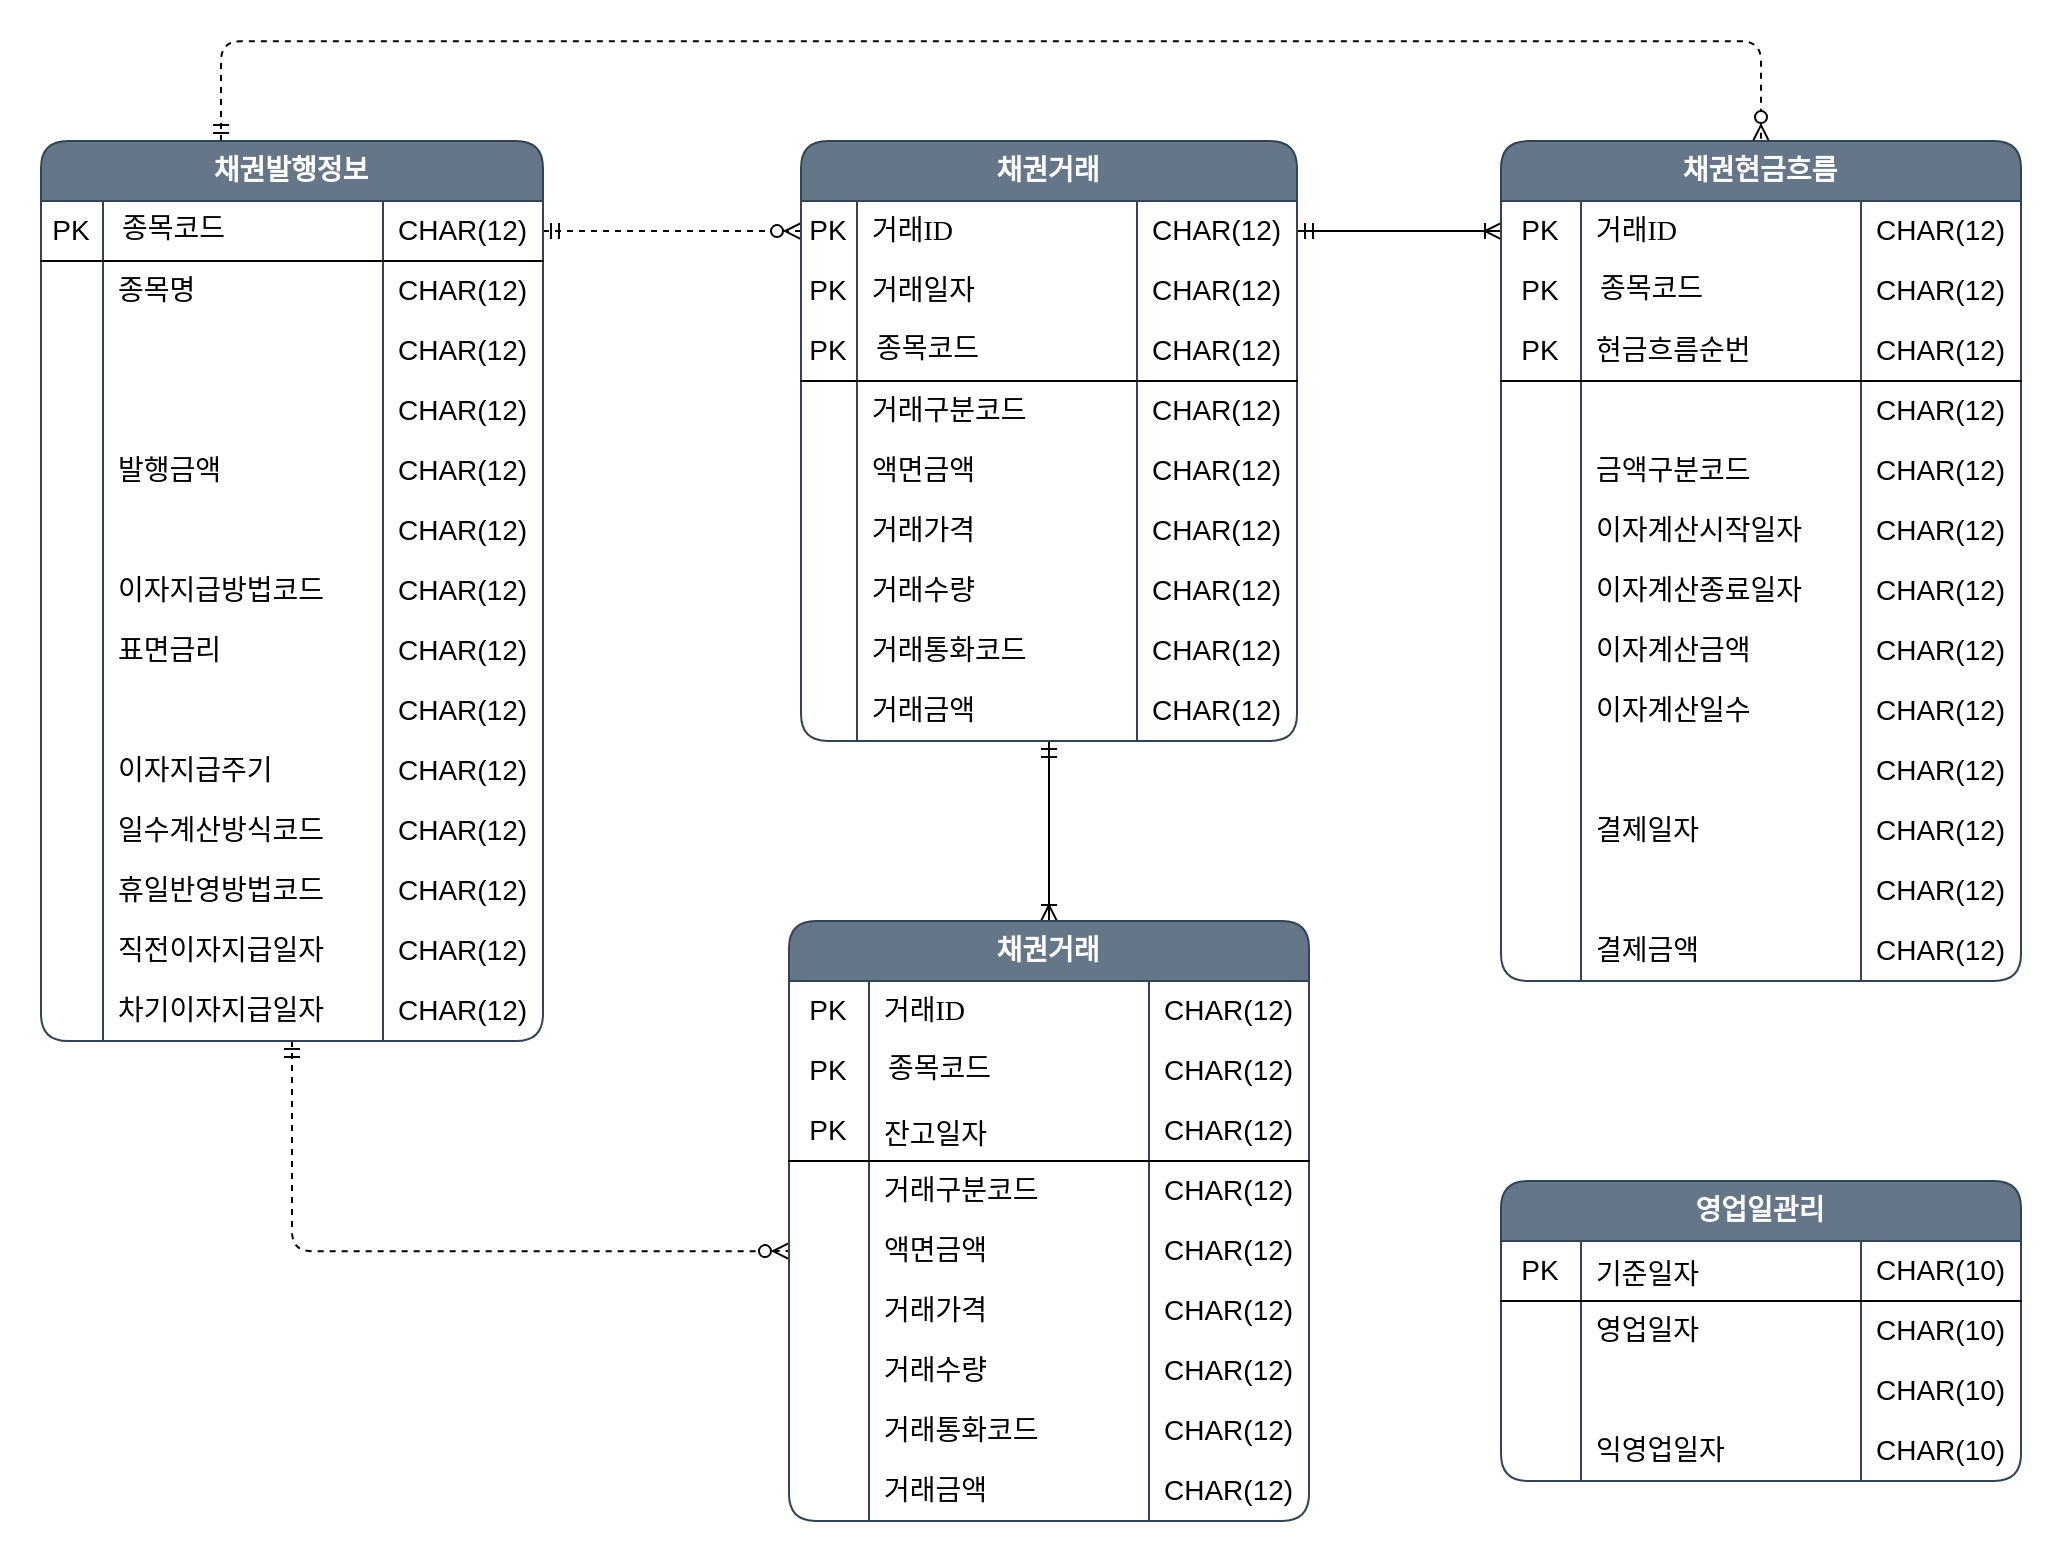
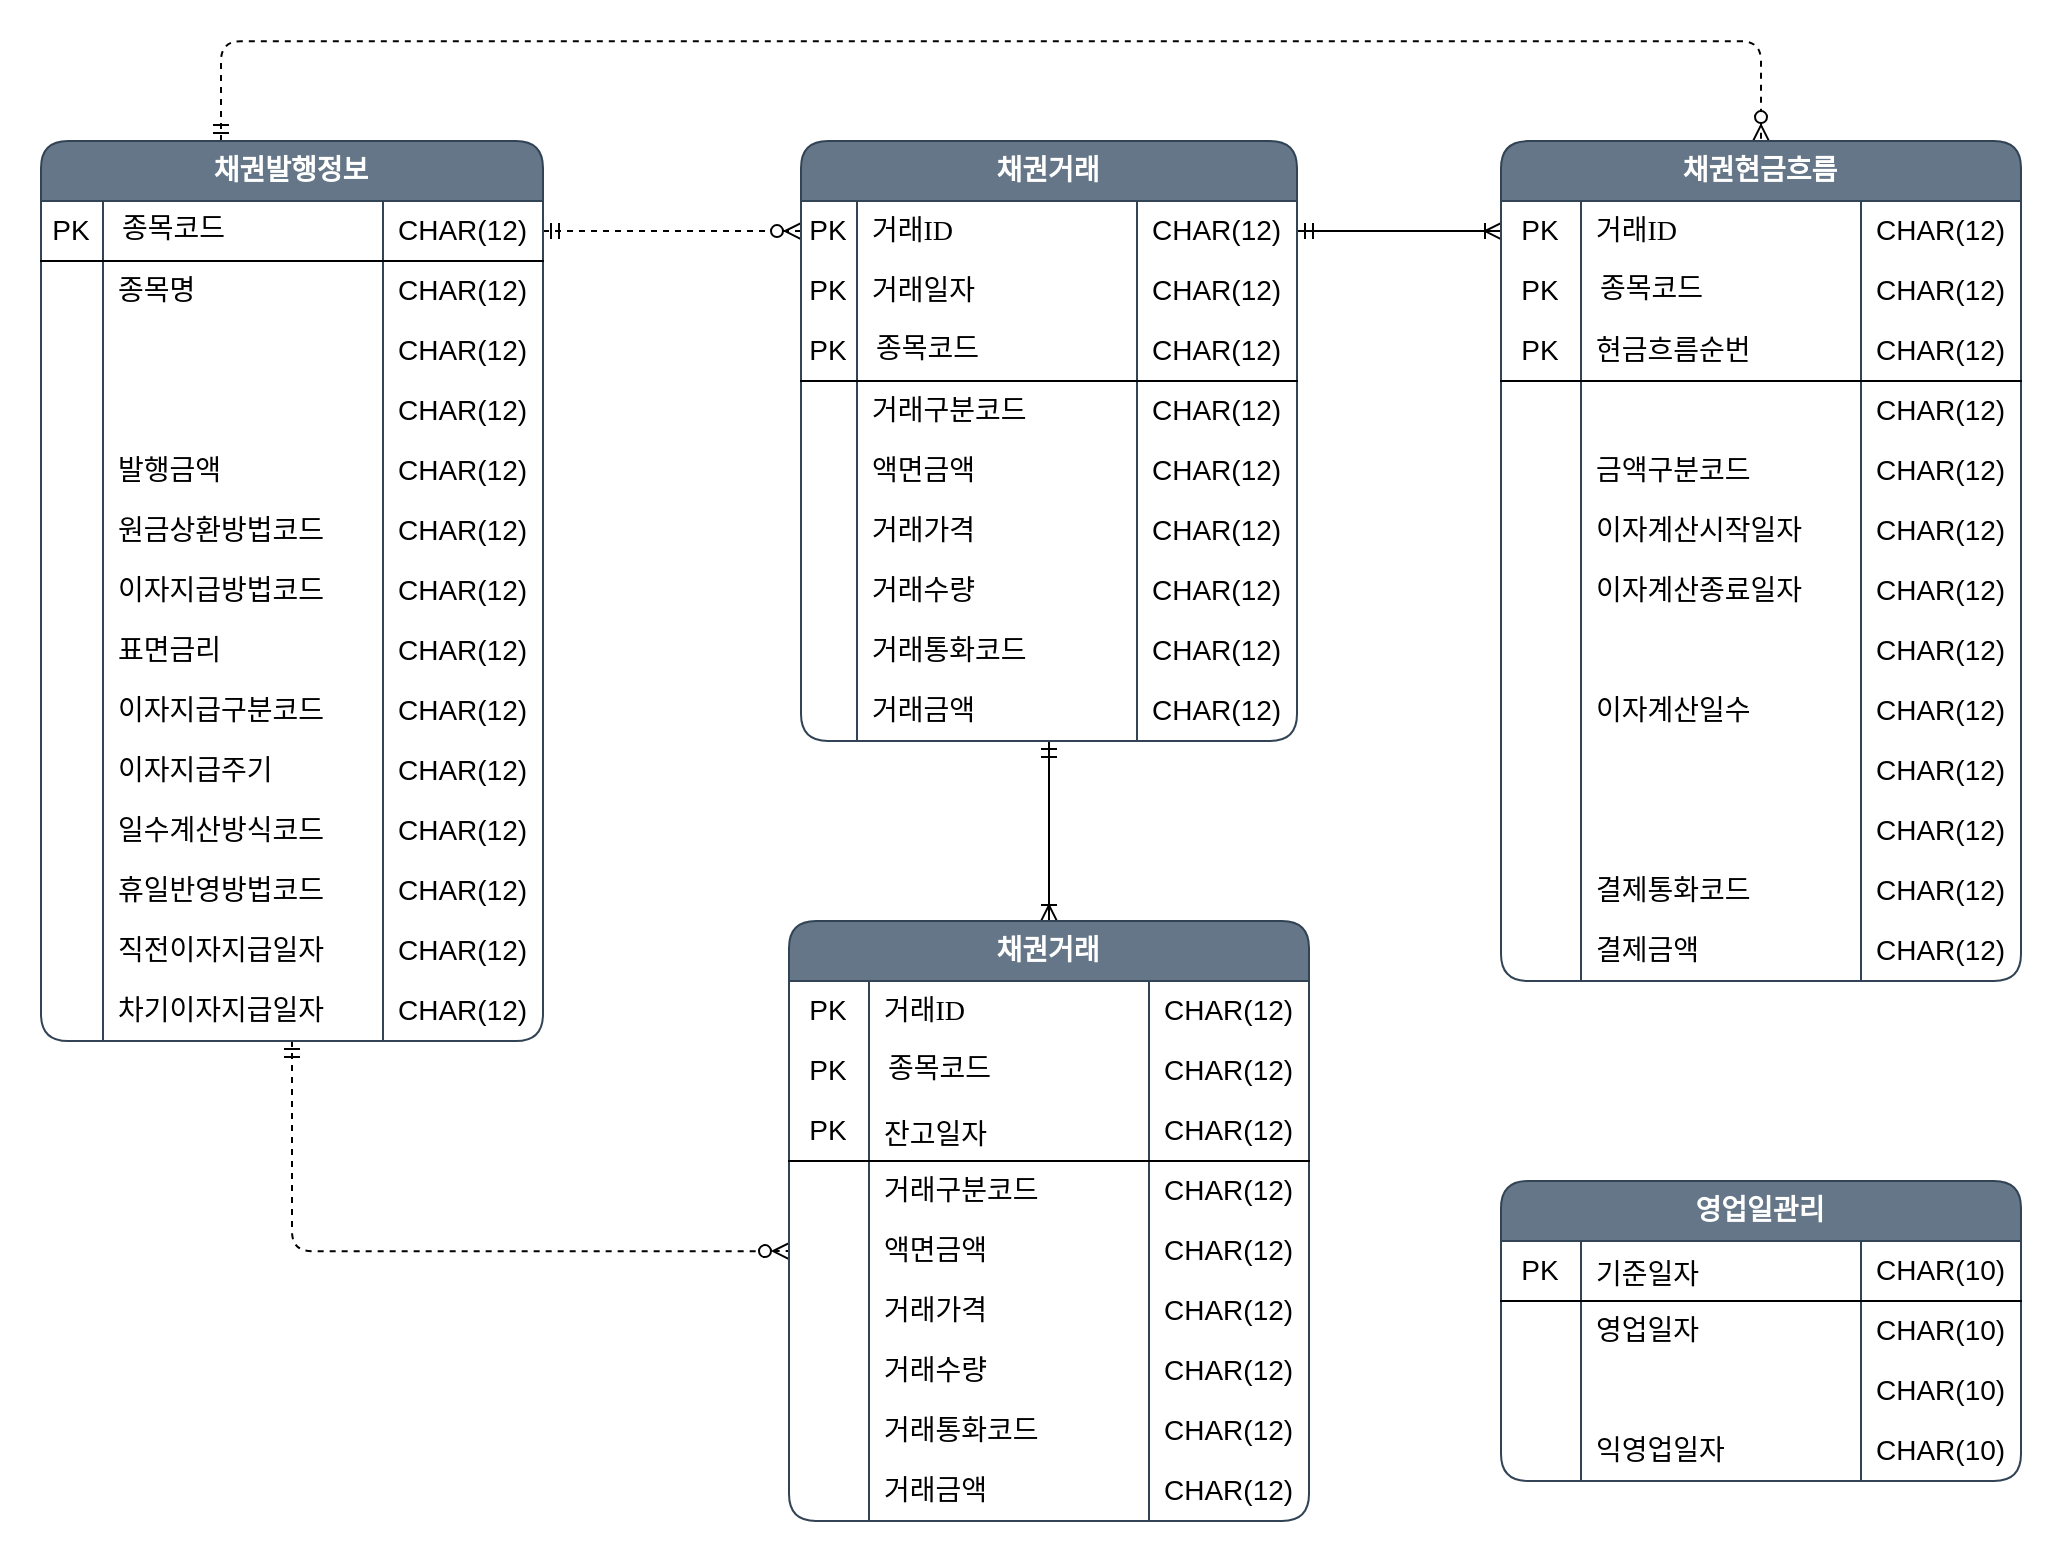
node "원금상환방법코드": added
node "이자계산금액": removed
node "이자지급구분코드": added
node "결제일자": removed
node "결제통화코드": added
